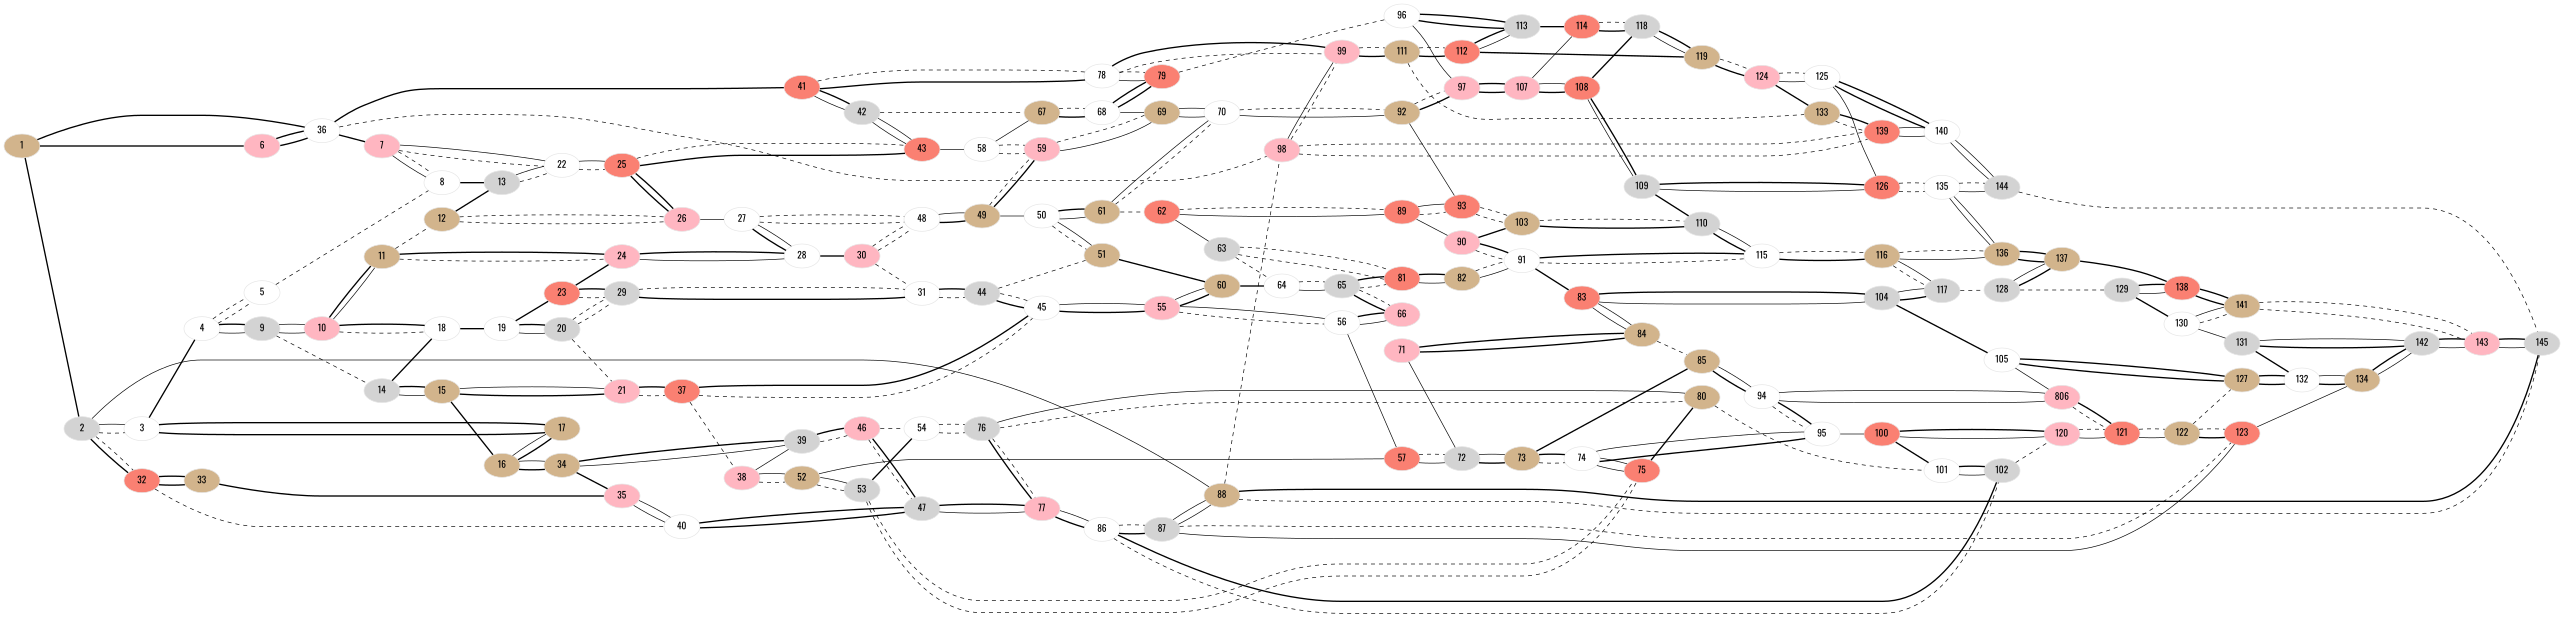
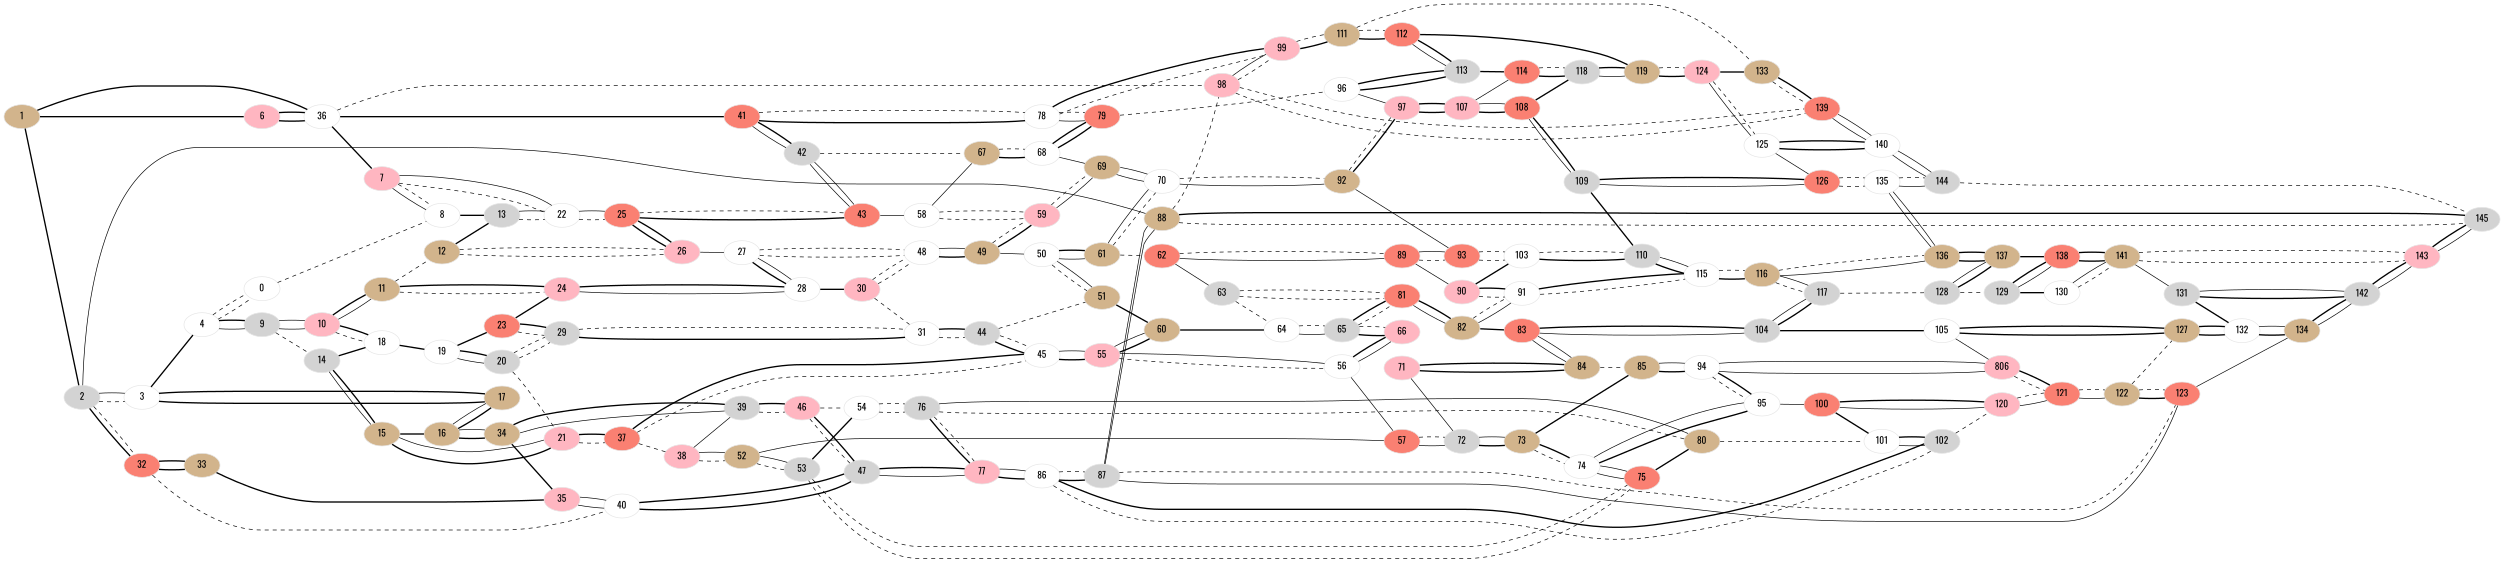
node "103": fillcolor tan -> white
edge "91" -- "83": now "82" -- "83"
node "5": label "5" -> "0"
edge "130" -- "131": now "141" -- "131"
